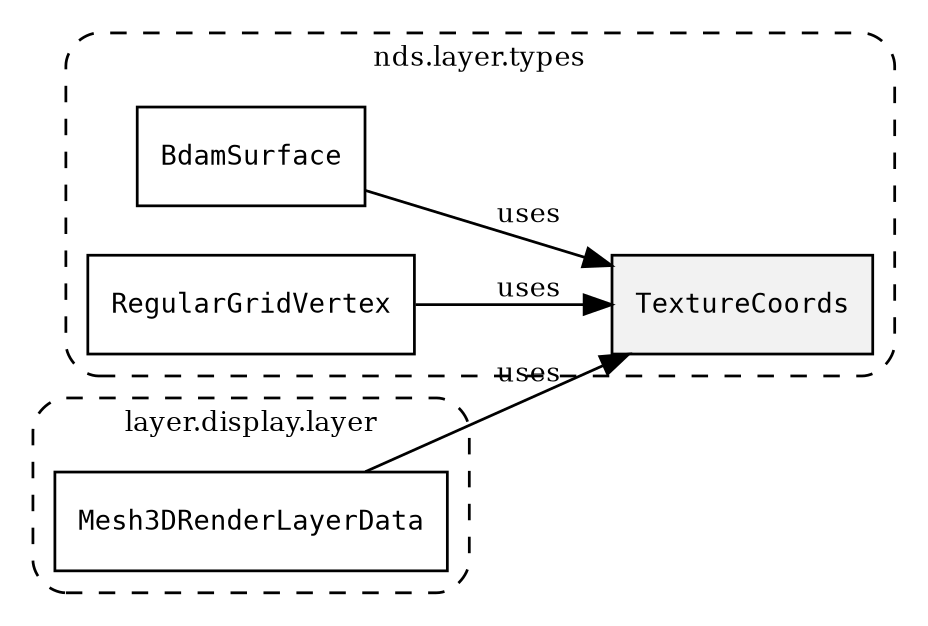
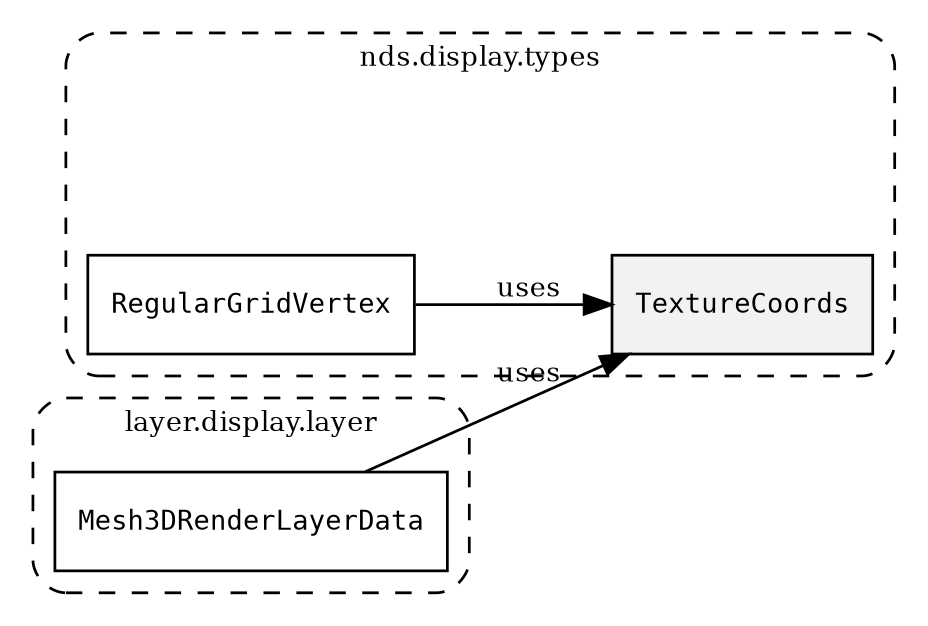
cluster "nds.layer.types": label "nds.layer.types" -> "nds.display.types"
node "BdamSurface": removed
